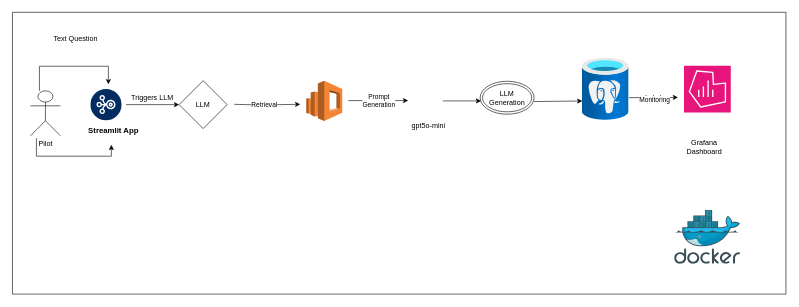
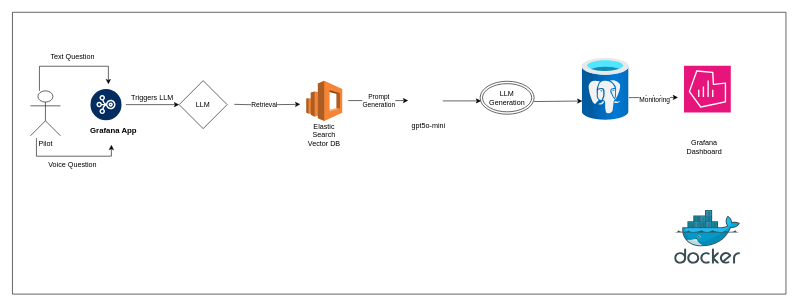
node "Text Question": moved (75, 39) -> (72, 57)
node "Streamlit App": label "Streamlit App" -> "Grafana App"
node "Elastic Search Vector DB": added
node "Voice Question": added
